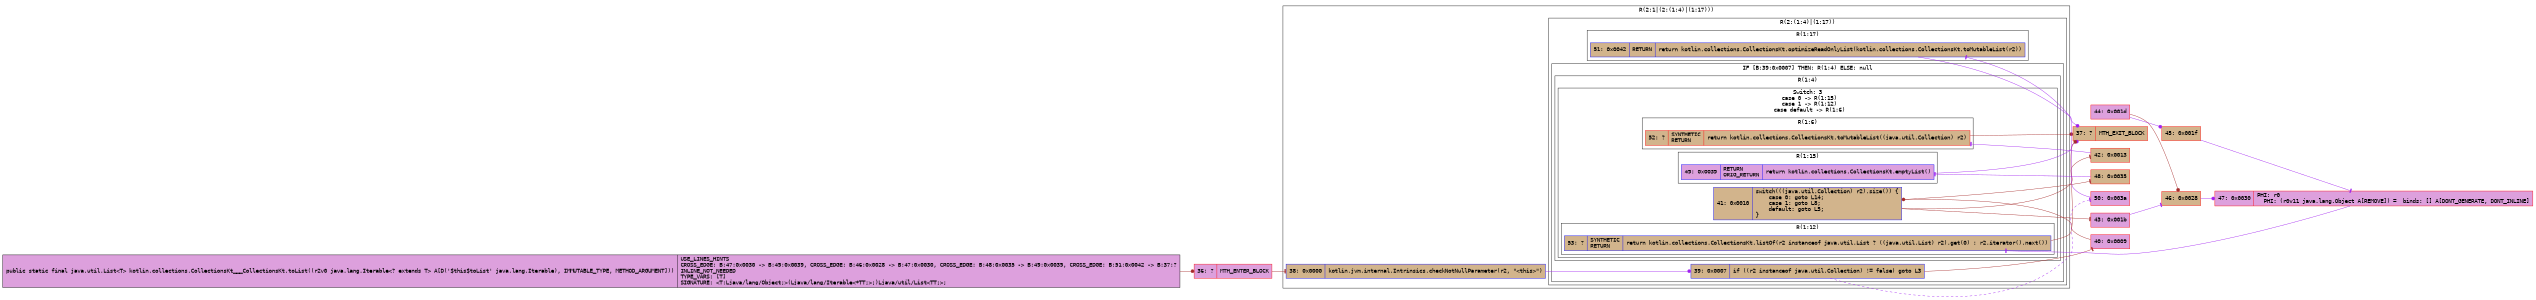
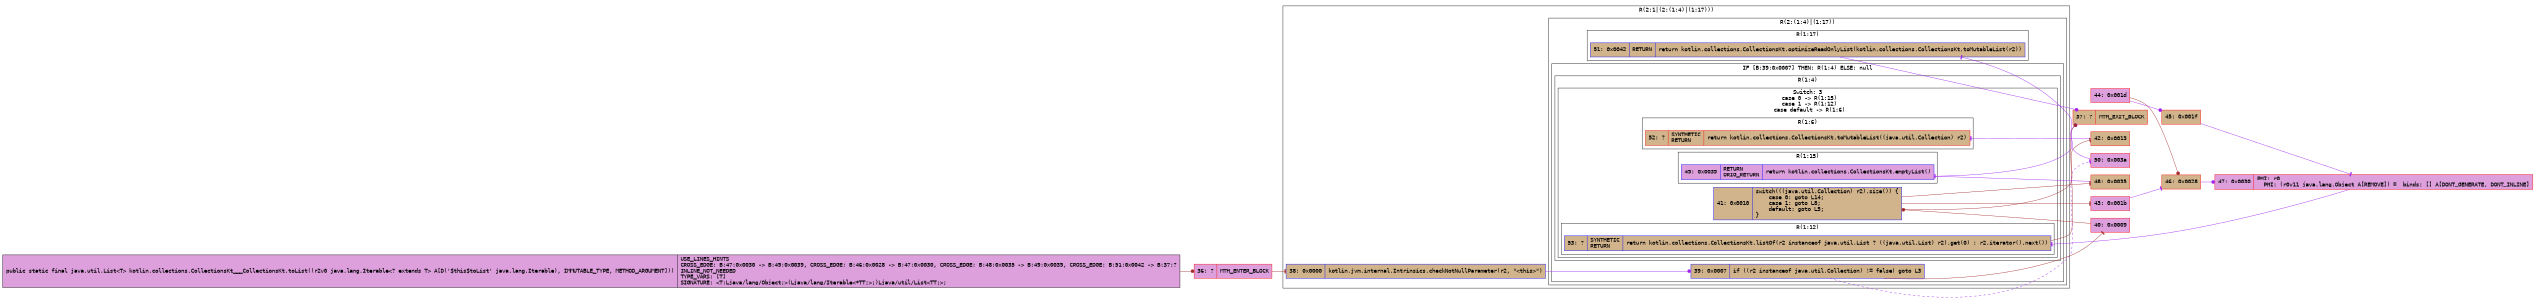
edge "52: ?" -> "37: ?": removed
